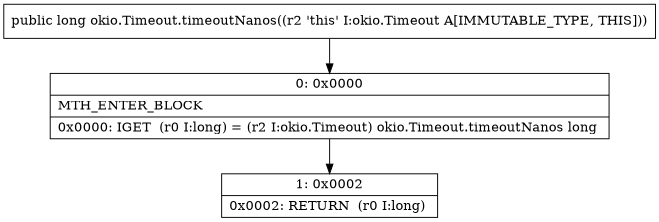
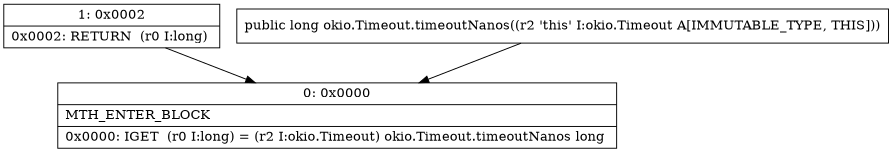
edge "0: 0x0000" -> "1: 0x0002": reversed
